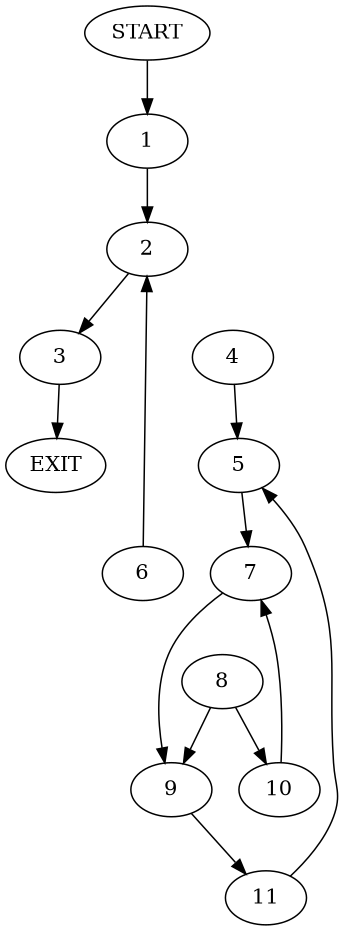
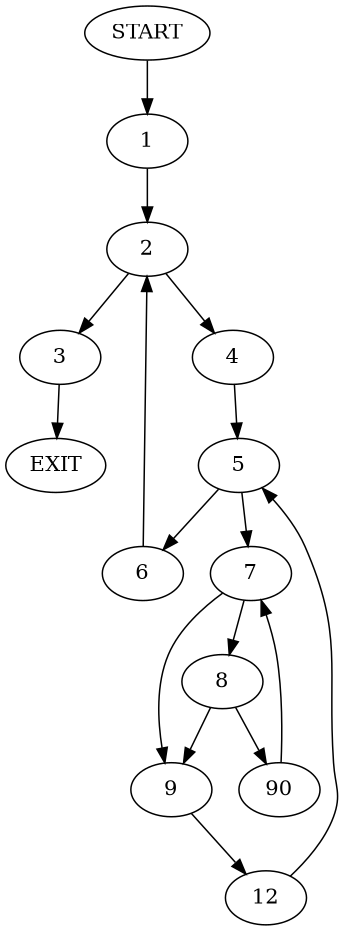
edge "2" -> "4": added
edge "5" -> "6": added
edge "7" -> "8": added
node "10": label "10" -> "90"
node "11": label "11" -> "12"
